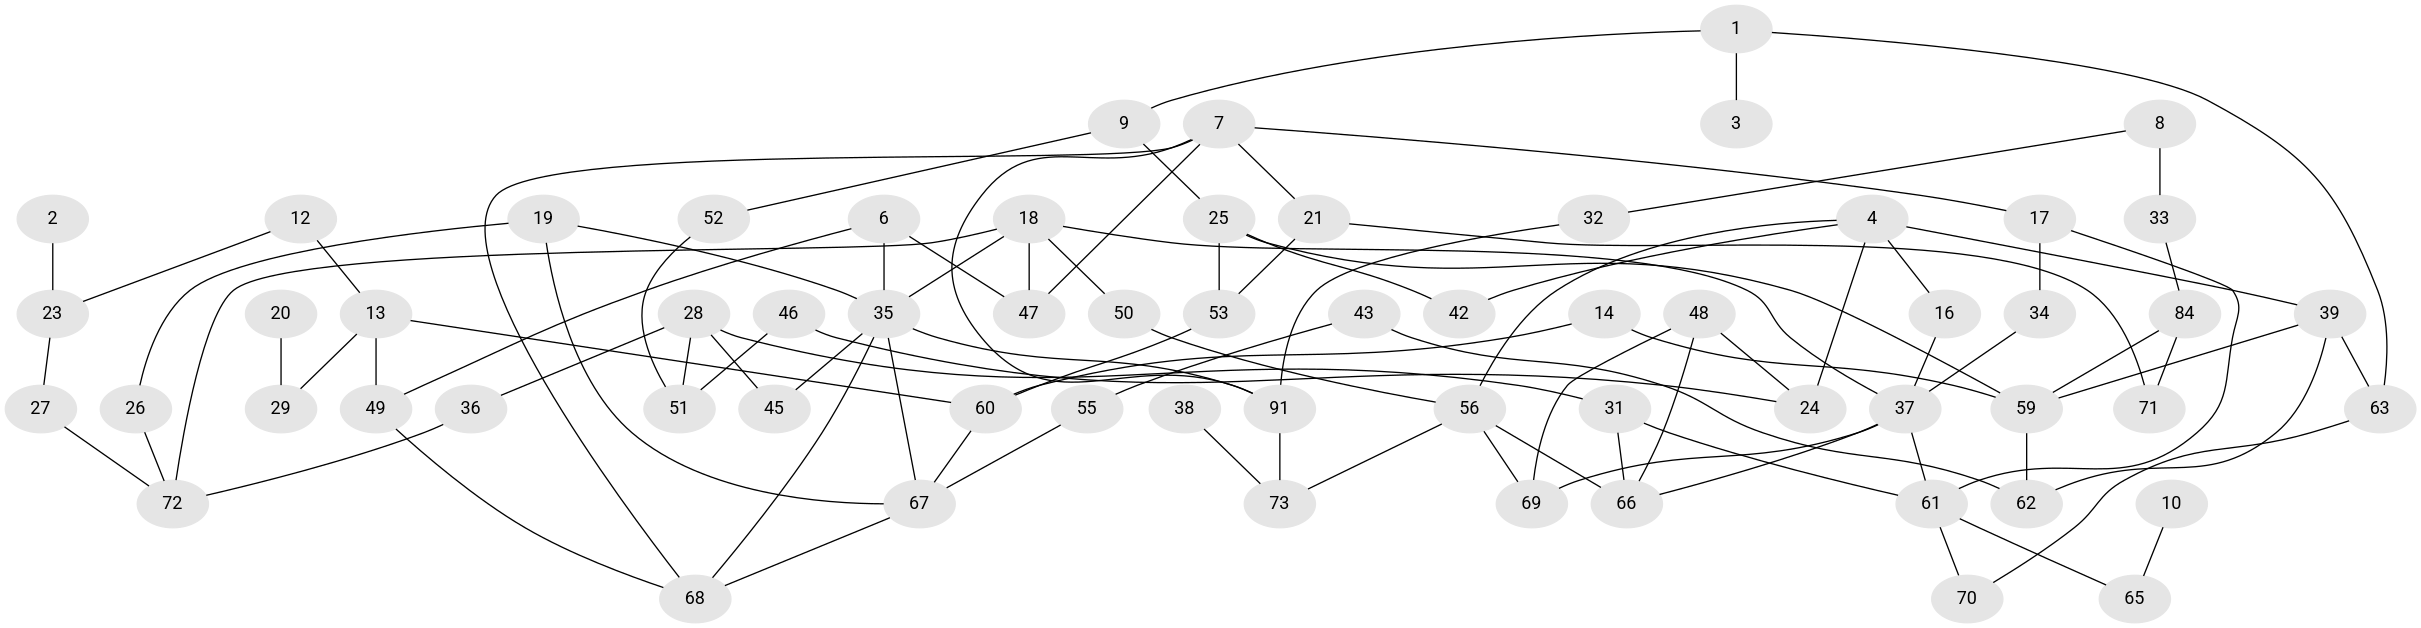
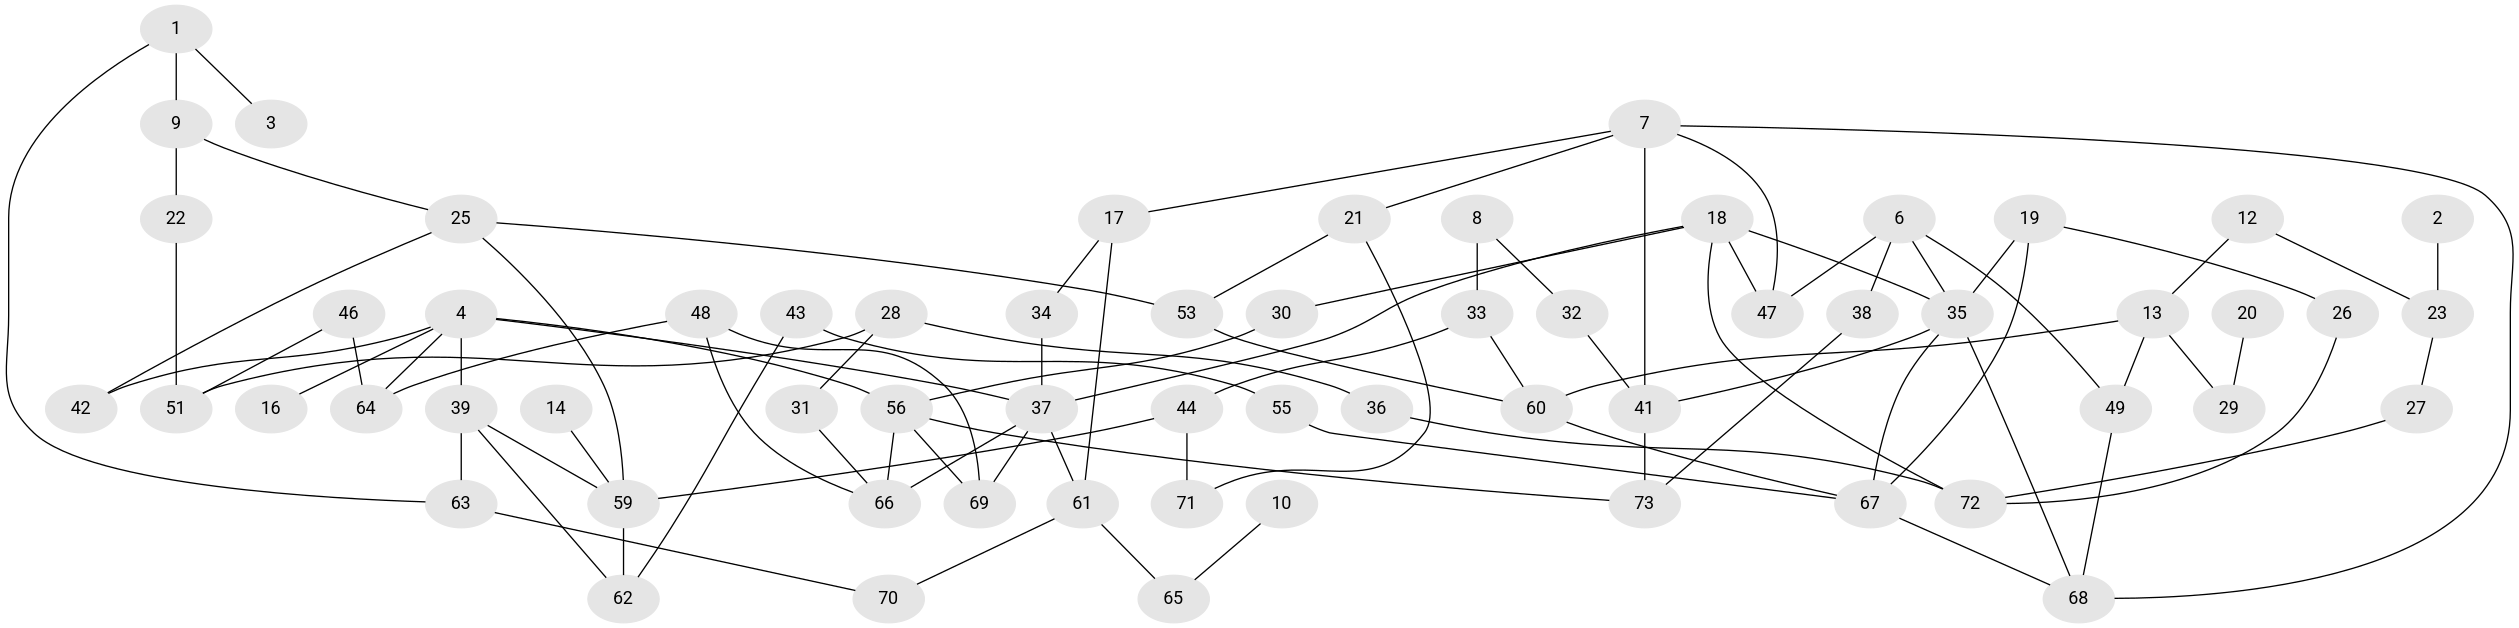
node "52": label "52" -> "22"
edge "6" -- "38": added
node "50": label "50" -> "30"
node "84": label "84" -> "44"
edge "14" -- "60": now "33" -- "60"
edge "16" -- "37": now "4" -- "37"
node "45": removed
node "91": label "91" -> "41"
node "24": label "24" -> "64"
edge "31" -- "61": removed
